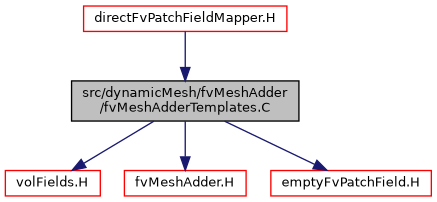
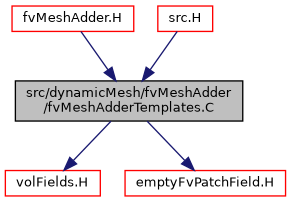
node "directFvPatchFieldMapper.H": label "directFvPatchFieldMapper.H" -> "src.H"
edge "src/dynamicMesh/fvMeshAdder /fvMeshAdderTemplates.C" -> "fvMeshAdder.H": reversed
